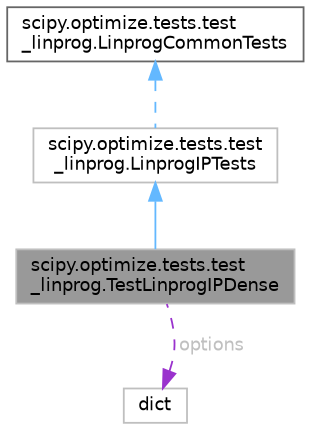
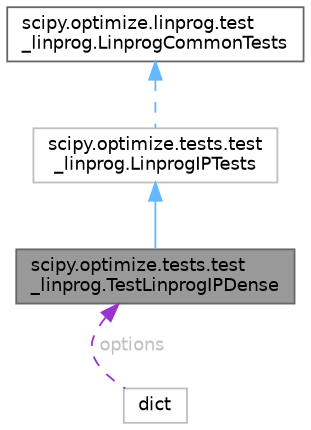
node "scipy.optimize.tests.test _linprog.LinprogCommonTests": label "scipy.optimize.tests.test _linprog.LinprogCommonTests" -> "scipy.optimize.linprog.test _linprog.LinprogCommonTests"
node "scipy.optimize.tests.test _linprog.TestLinprogIPDense": color grey75 -> gray40
edge "scipy.optimize.tests.test _linprog.TestLinprogIPDense" -> "dict": reversed
